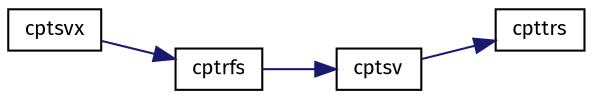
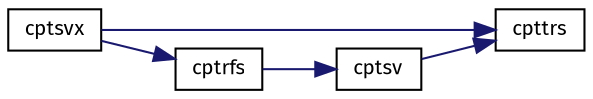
edge "cptsvx" -> "cpttrs": added
